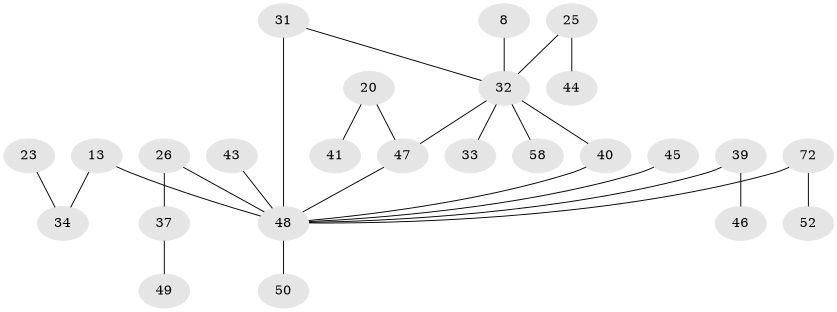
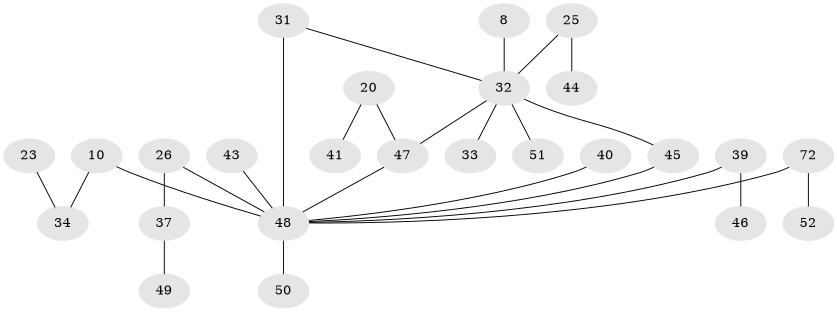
edge "32" -- "40": now "32" -- "45"
node "13": label "13" -> "10"
node "58": label "58" -> "51"
